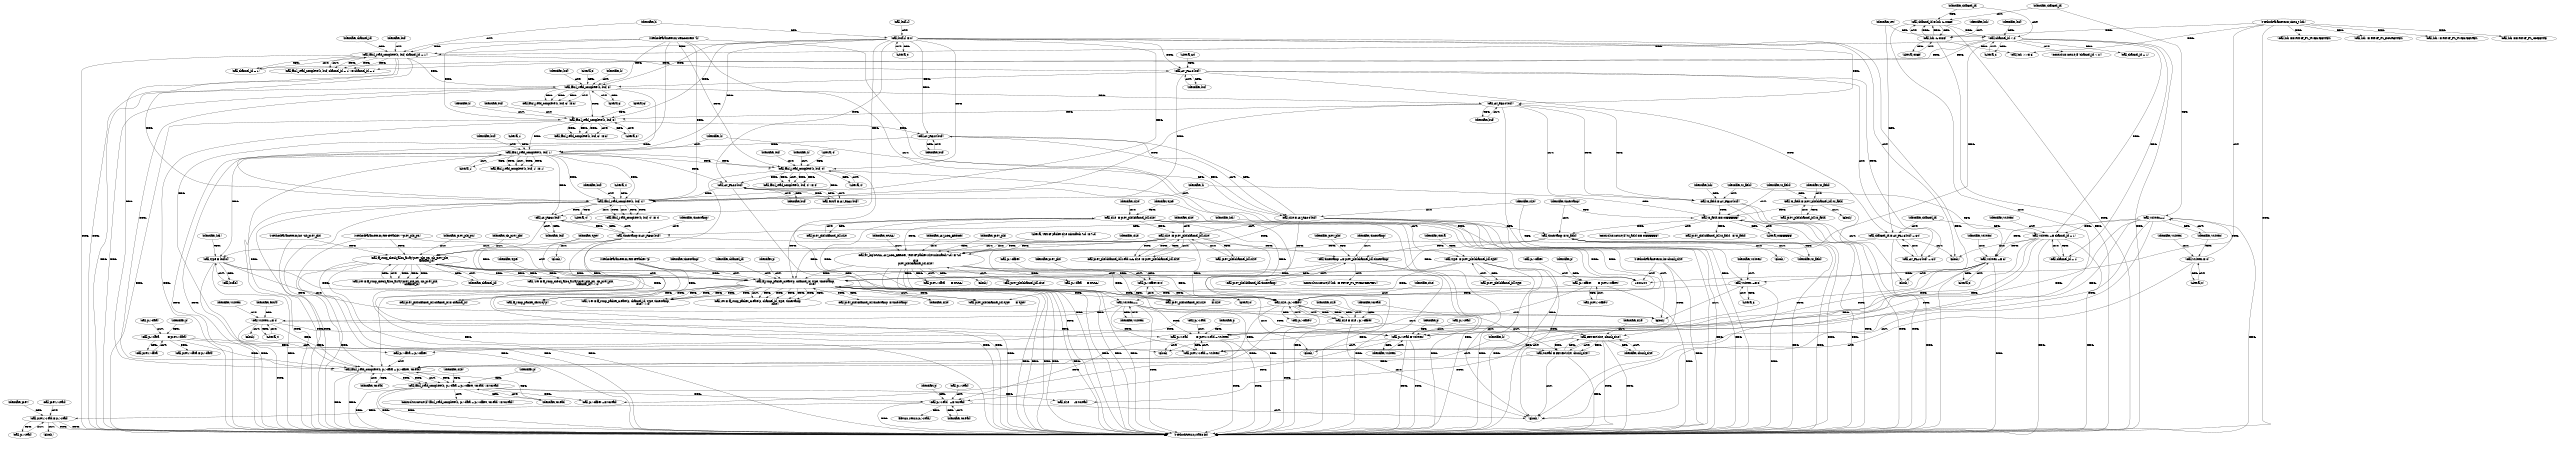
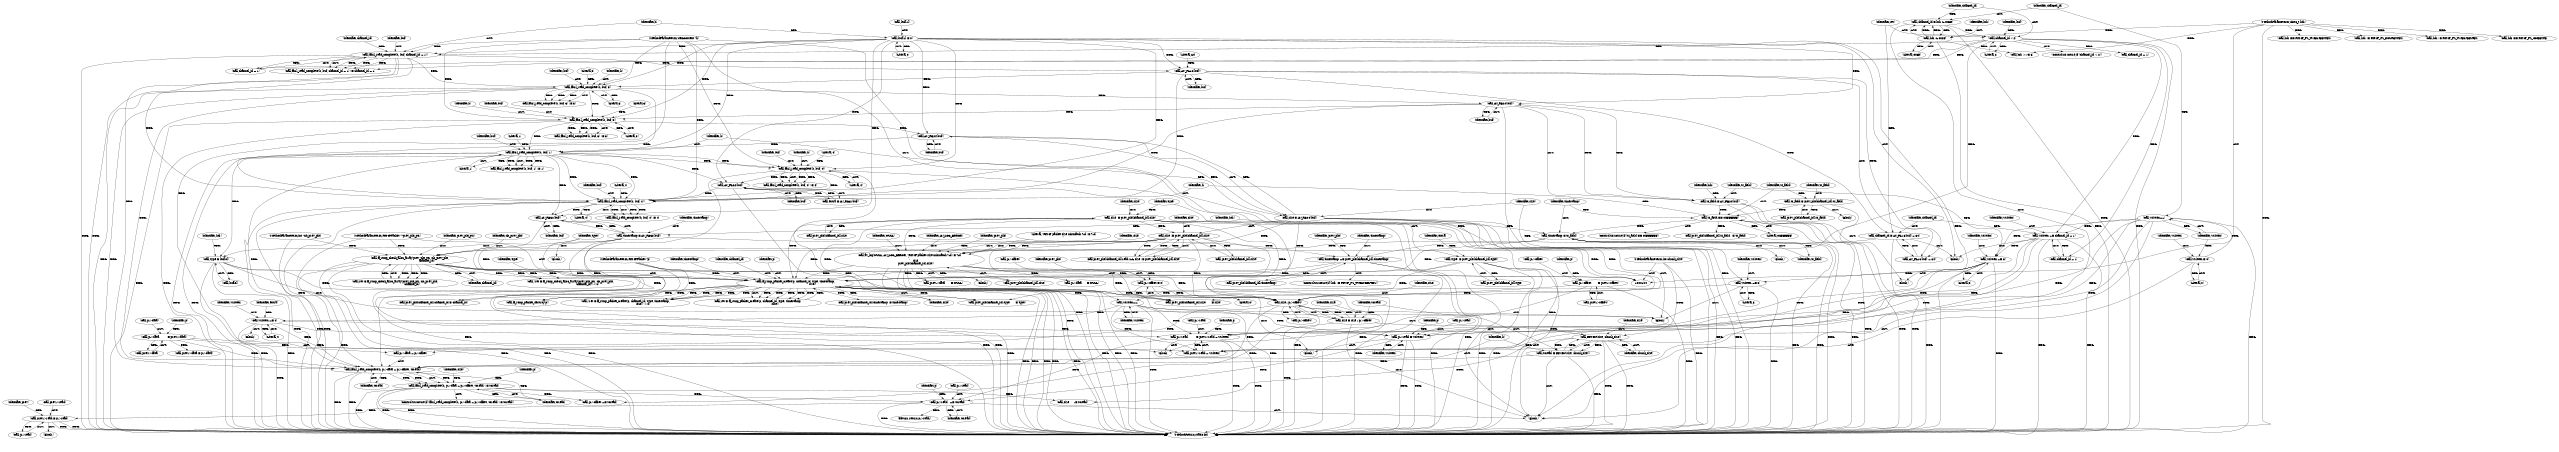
edge "(Identifier,ret)" -> "(Call,channel_id < 2)": label "CFG: " -> "AST: "
edge "(Call,channel_id < 2)" -> "(Call,ffurl_read_complete(h, buf, channel_id + 1))": label "DDG: " -> "CFG: "
